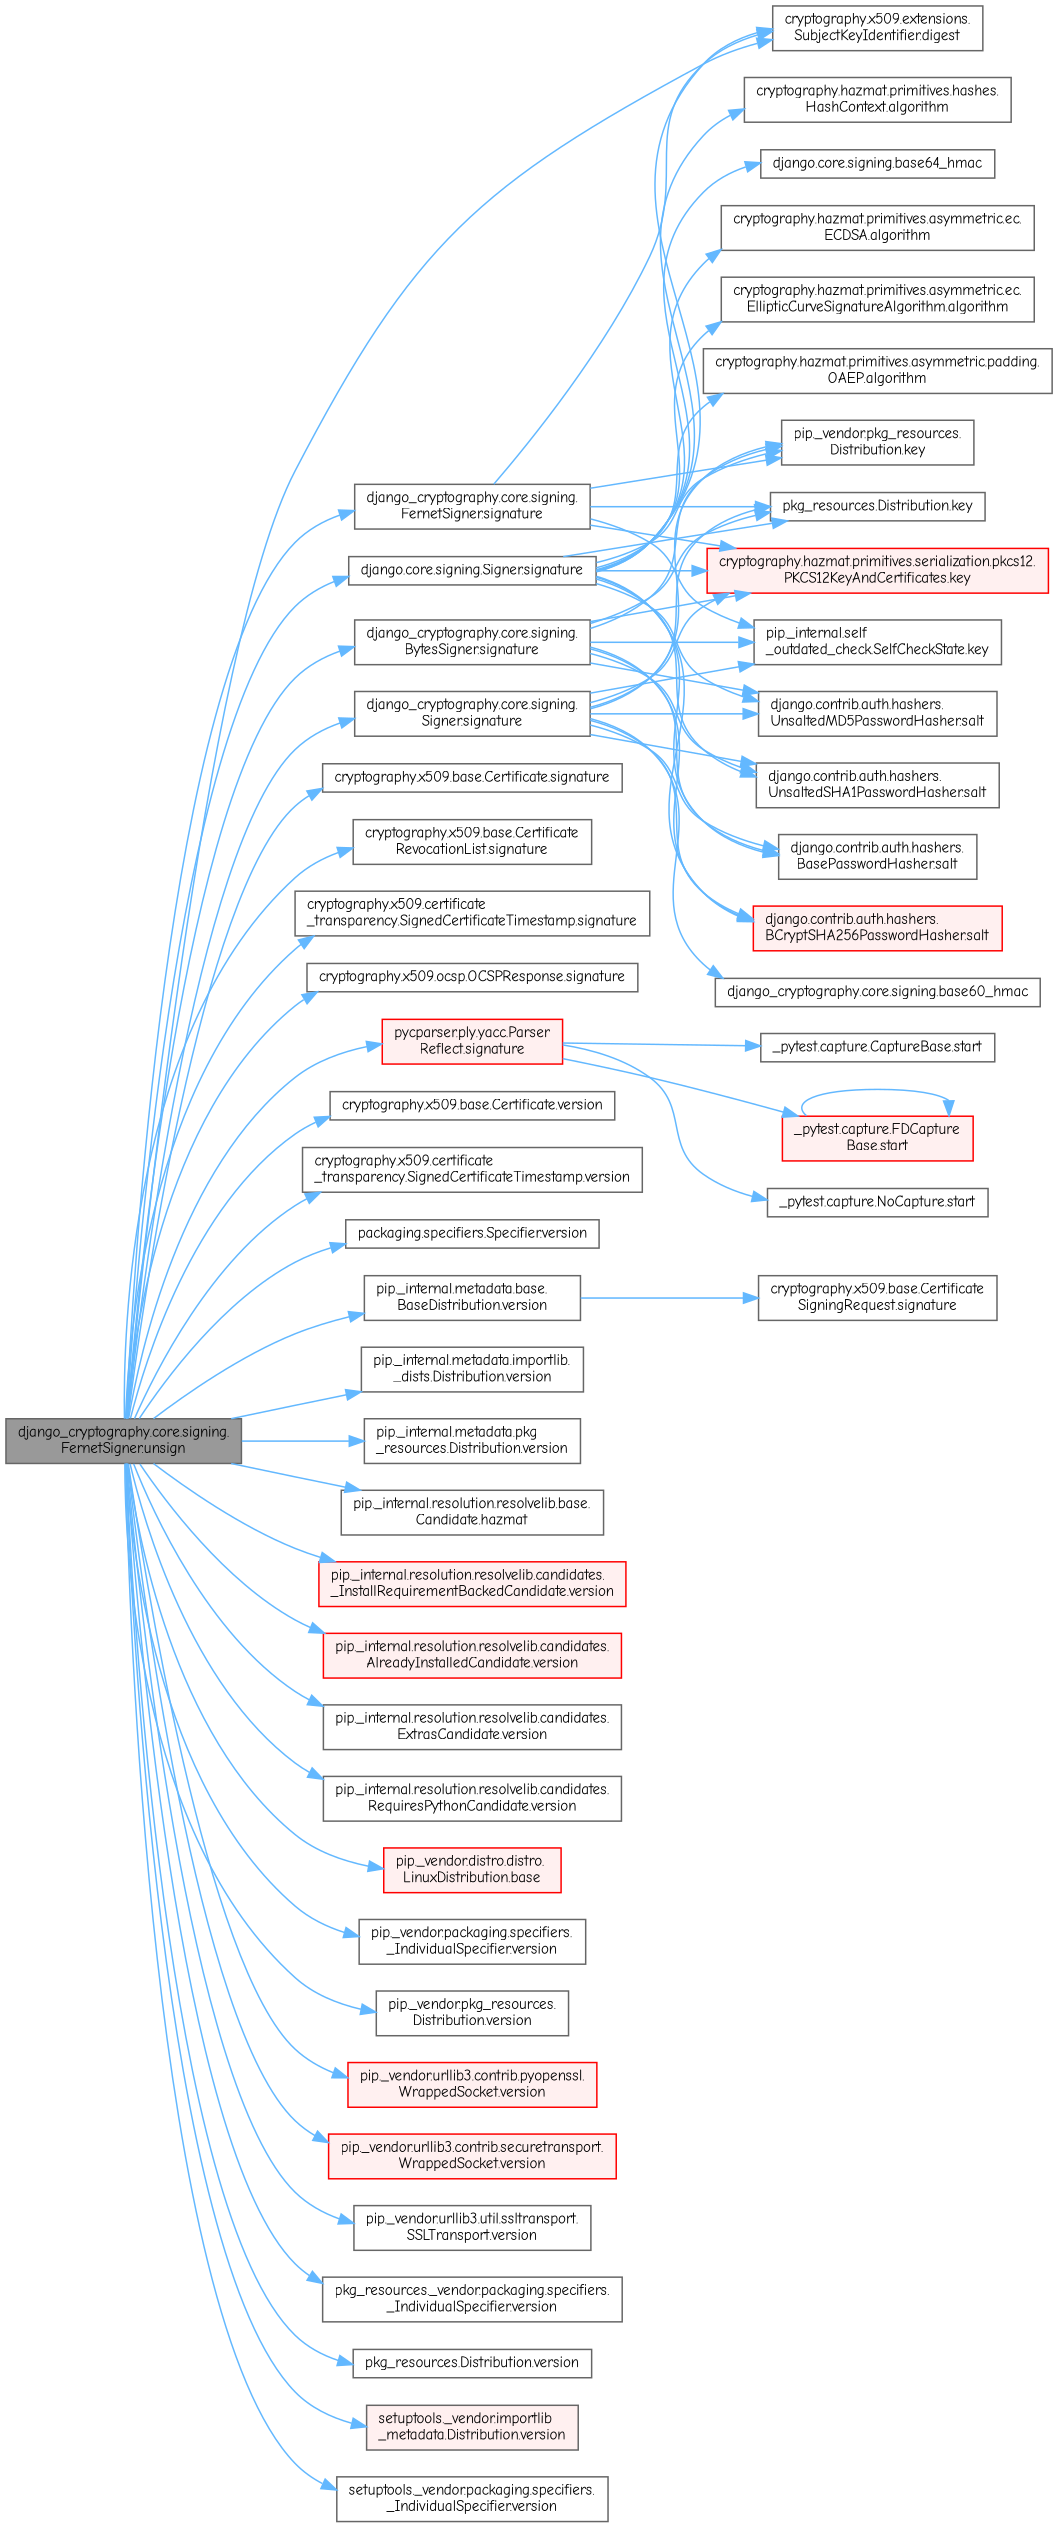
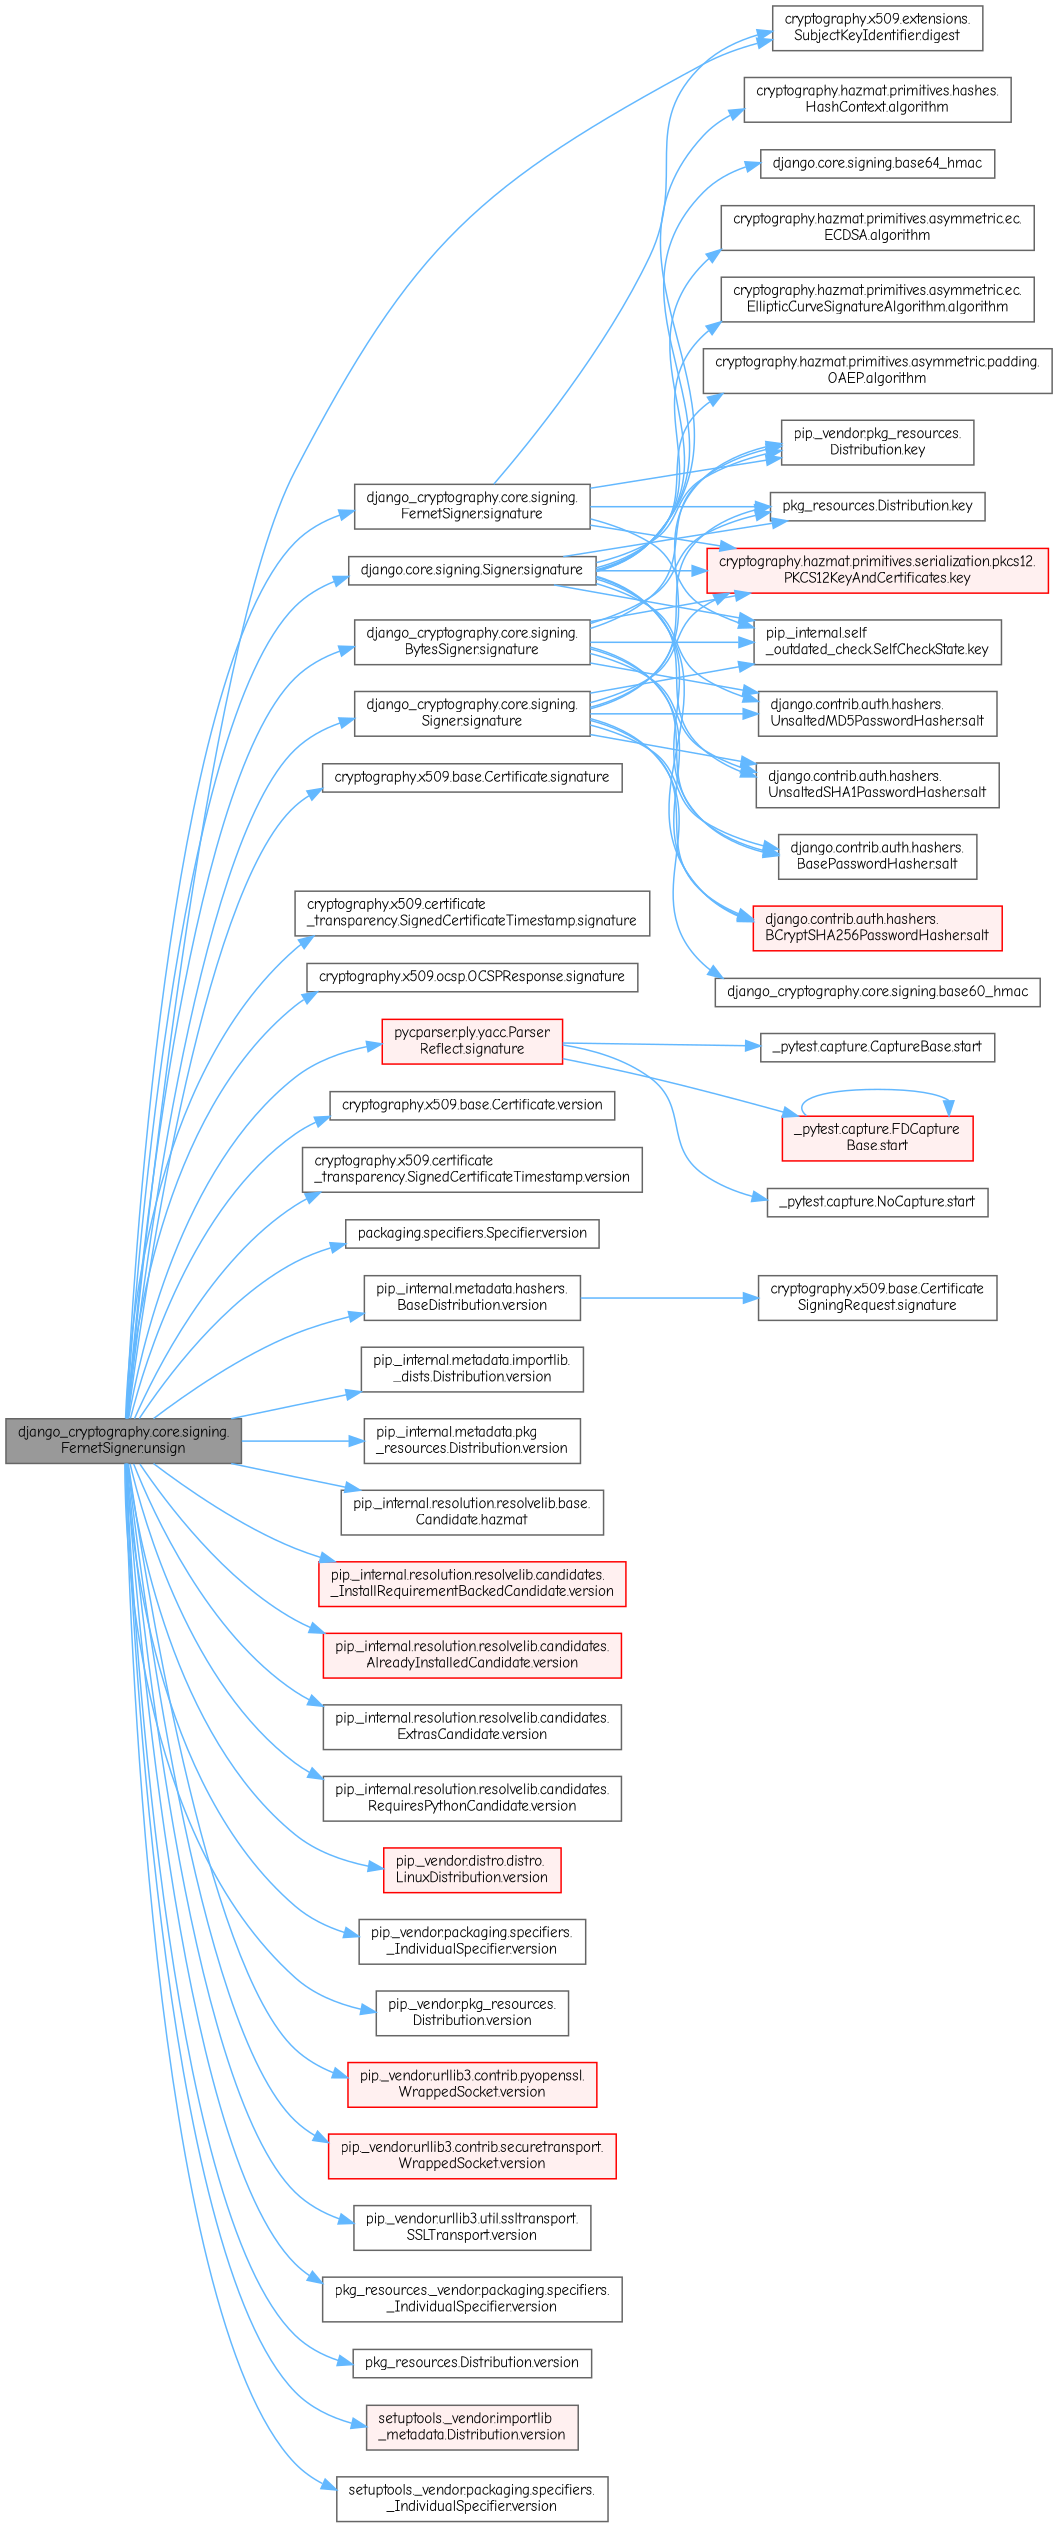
edge "django.core.signing.Signer.signature" -> "cryptography.x509.extensions. SubjectKeyIdentifier.digest": now "django.core.signing.Signer.signature" -> "pip._internal.self _outdated_check.SelfCheckState.key"
node "cryptography.x509.base.Certificate RevocationList.signature": removed
node "pip._internal.metadata.base. BaseDistribution.version": label "pip._internal.metadata.base. BaseDistribution.version" -> "pip._internal.metadata.hashers. BaseDistribution.version"
node "pip._vendor.distro.distro. LinuxDistribution.base": label "pip._vendor.distro.distro. LinuxDistribution.base" -> "pip._vendor.distro.distro. LinuxDistribution.version"
